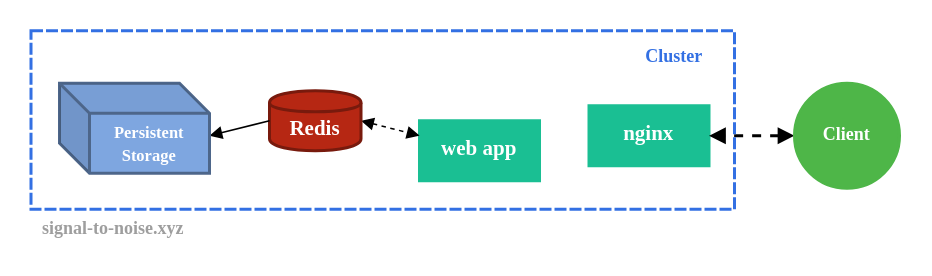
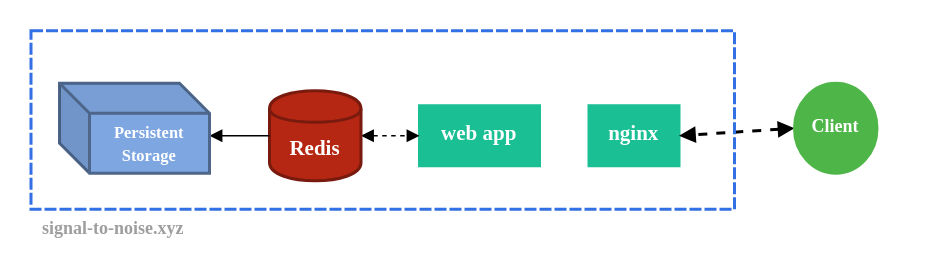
node "Cluster": removed
node "Redis": size 92x60 -> 92x90
node "nginx": size 120x60 -> 90x60
node "Client": size 105x105 -> 83x90
node "web app": moved (479, 151) -> (479, 136)
